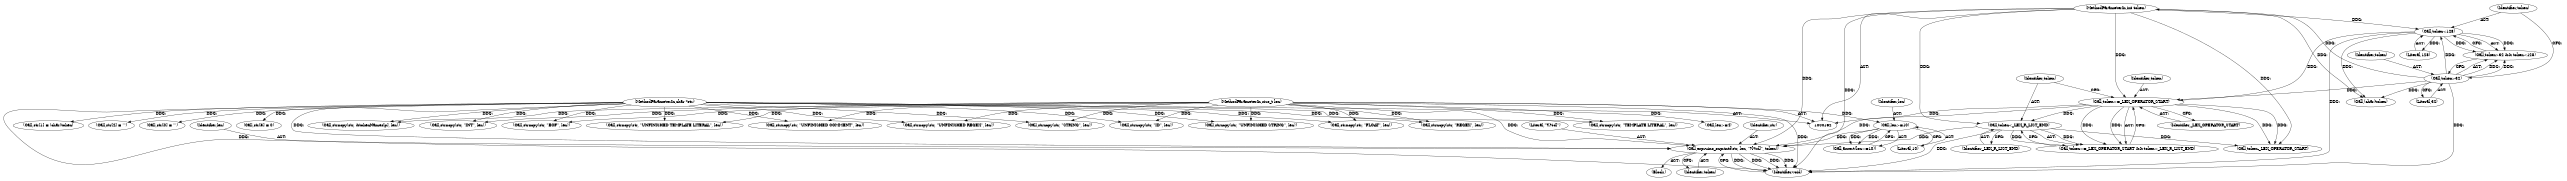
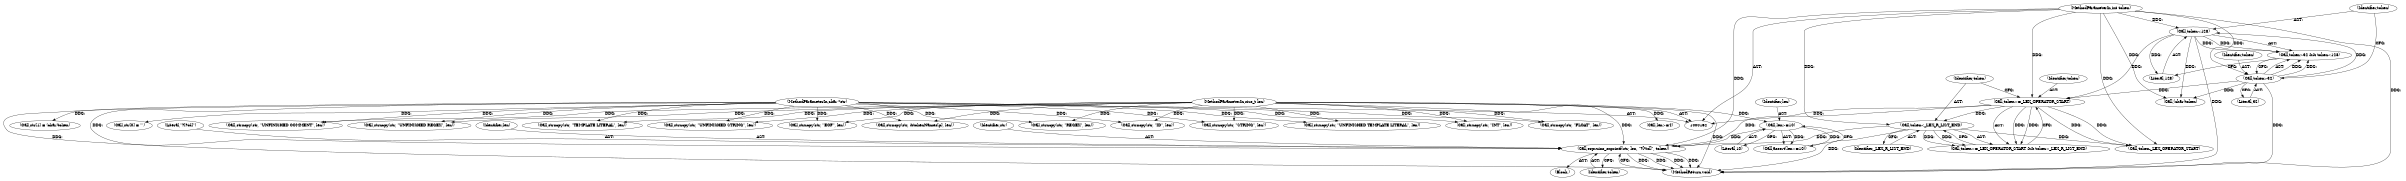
edge "(Call,token>32)" -> "(MethodParameterIn,int token)": reversed
edge "(Call,token>32 && token<128)" -> "(Call,token<128)": now "(Call,token>32 && token<128)" -> "(Literal,128)"
node "(Call,str[2] = ''')": removed
node "(Call,str[3] = 0)": removed
node "(Identifier,_LEX_OPERATOR_START)": removed
node "(Identifier,void)": label "(Identifier,void)" -> "(MethodReturn,void)"
